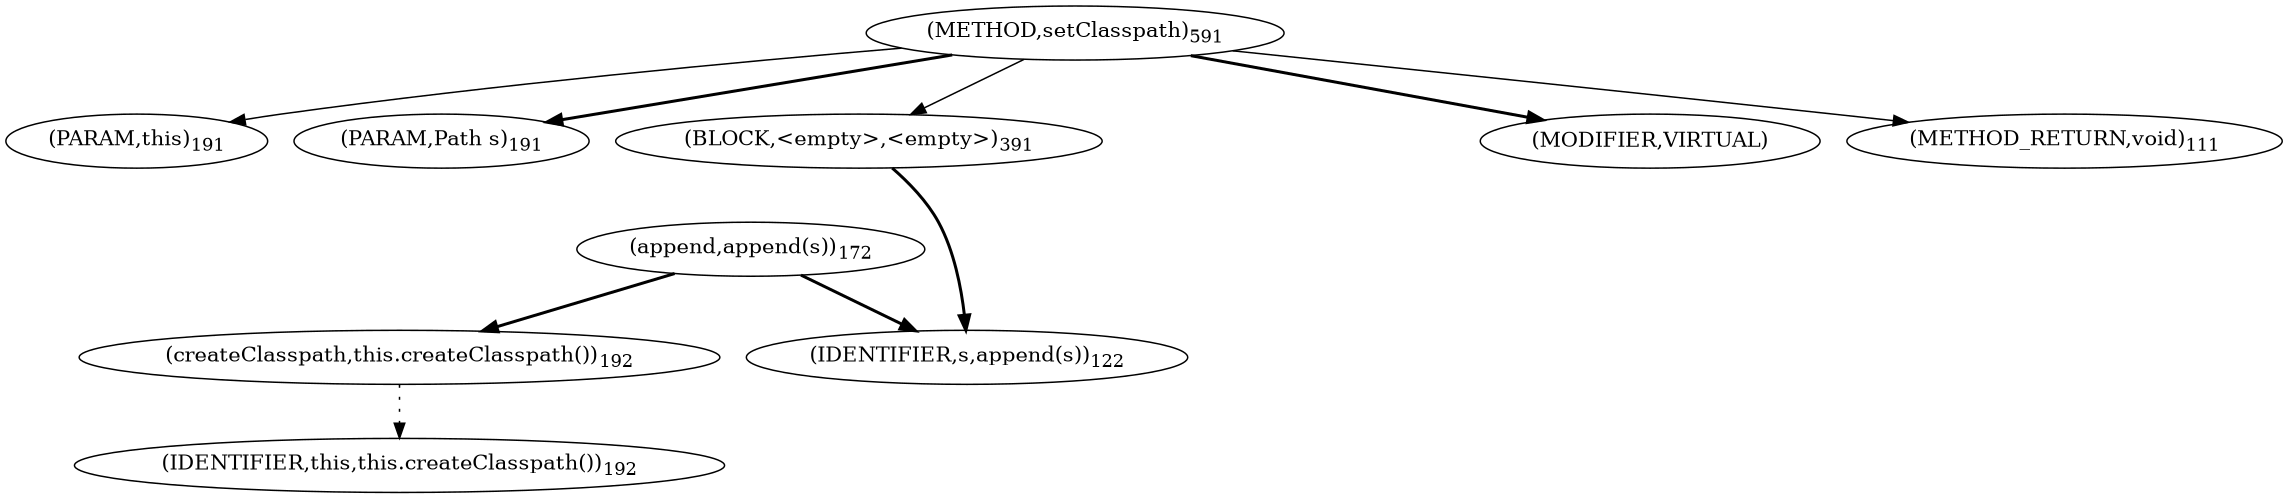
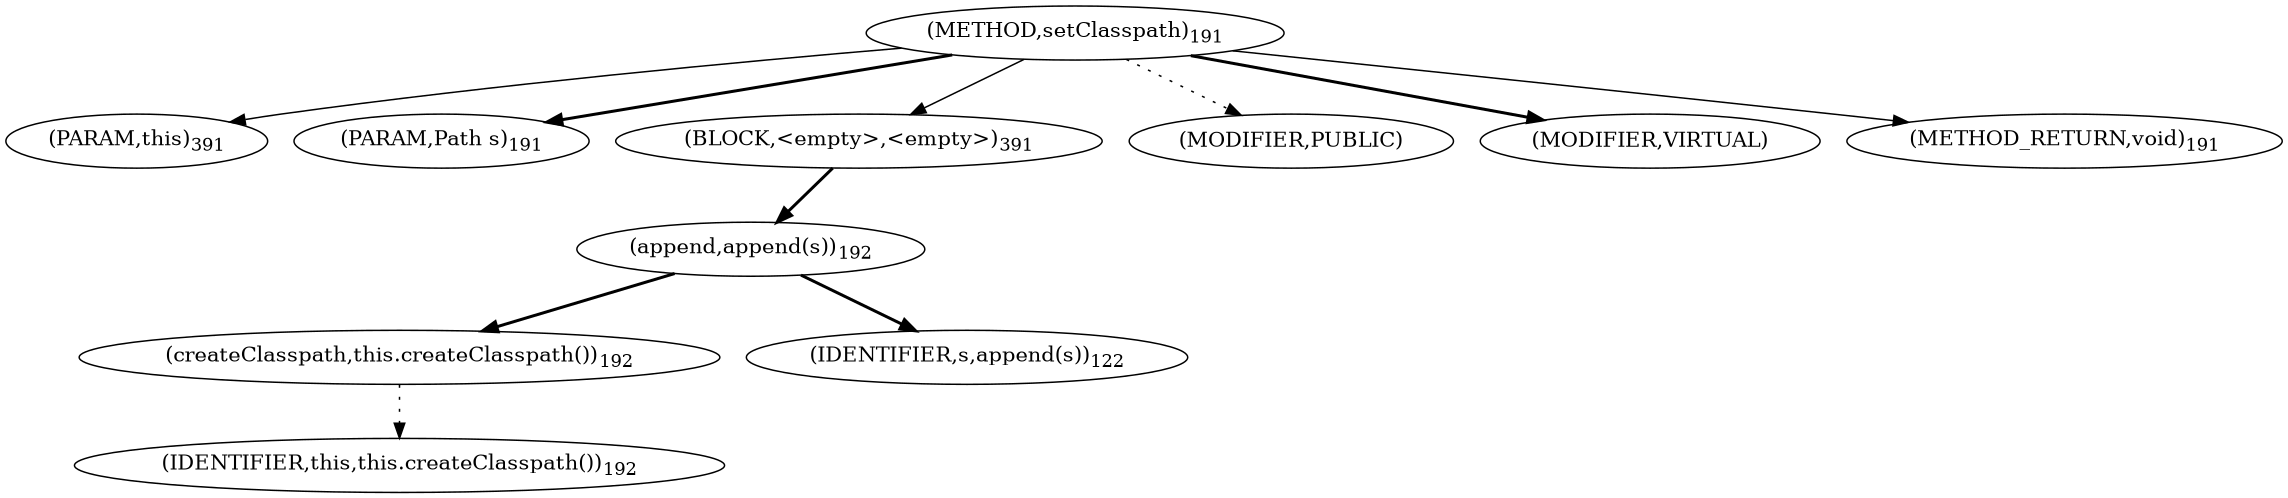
node "(METHOD,setClasspath)": text "591" -> "191"
node "(PARAM,this)": text "191" -> "391"
node "(METHOD_RETURN,void)": text "111" -> "191"
node "(MODIFIER,PUBLIC)": added
edge "(BLOCK,<empty>,<empty>)" -> "(IDENTIFIER,s,append(s))": now "(BLOCK,<empty>,<empty>)" -> "(append,append(s))"
node "(append,append(s))": text "172" -> "192"
